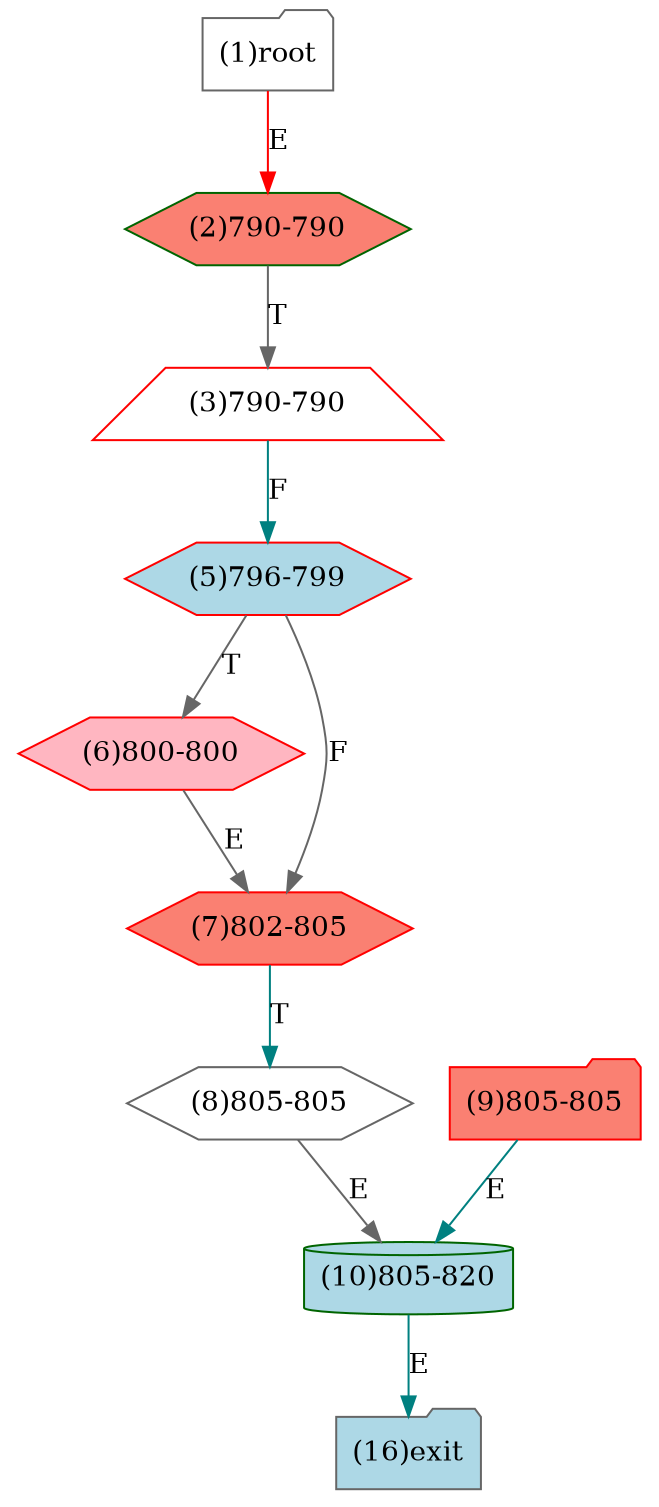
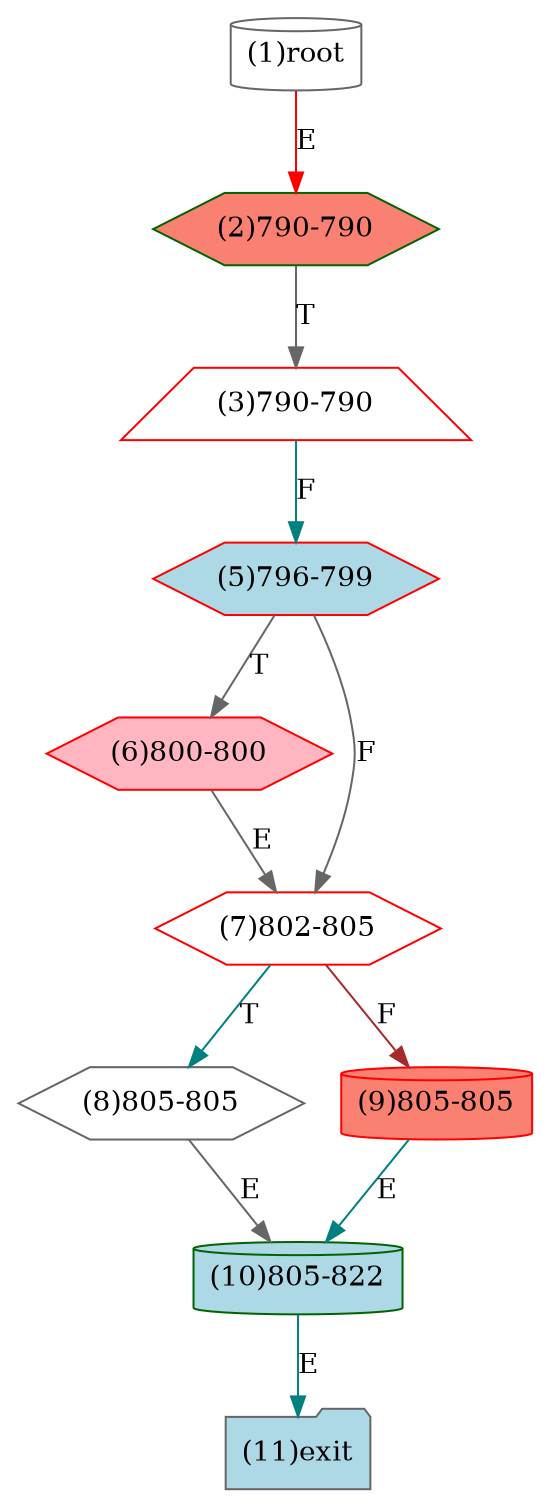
node "(1)root": shape folder -> cylinder
node "(7)802-805": fillcolor salmon -> white
edge "(7)802-805" -> "(9)805-805": added, label "F"
node "(9)805-805": shape folder -> cylinder
node "(10)805-820": label "(10)805-820" -> "(10)805-822"
node "(16)exit": label "(16)exit" -> "(11)exit"
